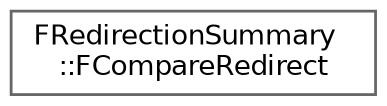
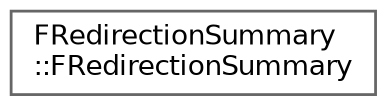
node "FRedirectionSummary ::FCompareRedirect": label "FRedirectionSummary ::FCompareRedirect" -> "FRedirectionSummary ::FRedirectionSummary"
